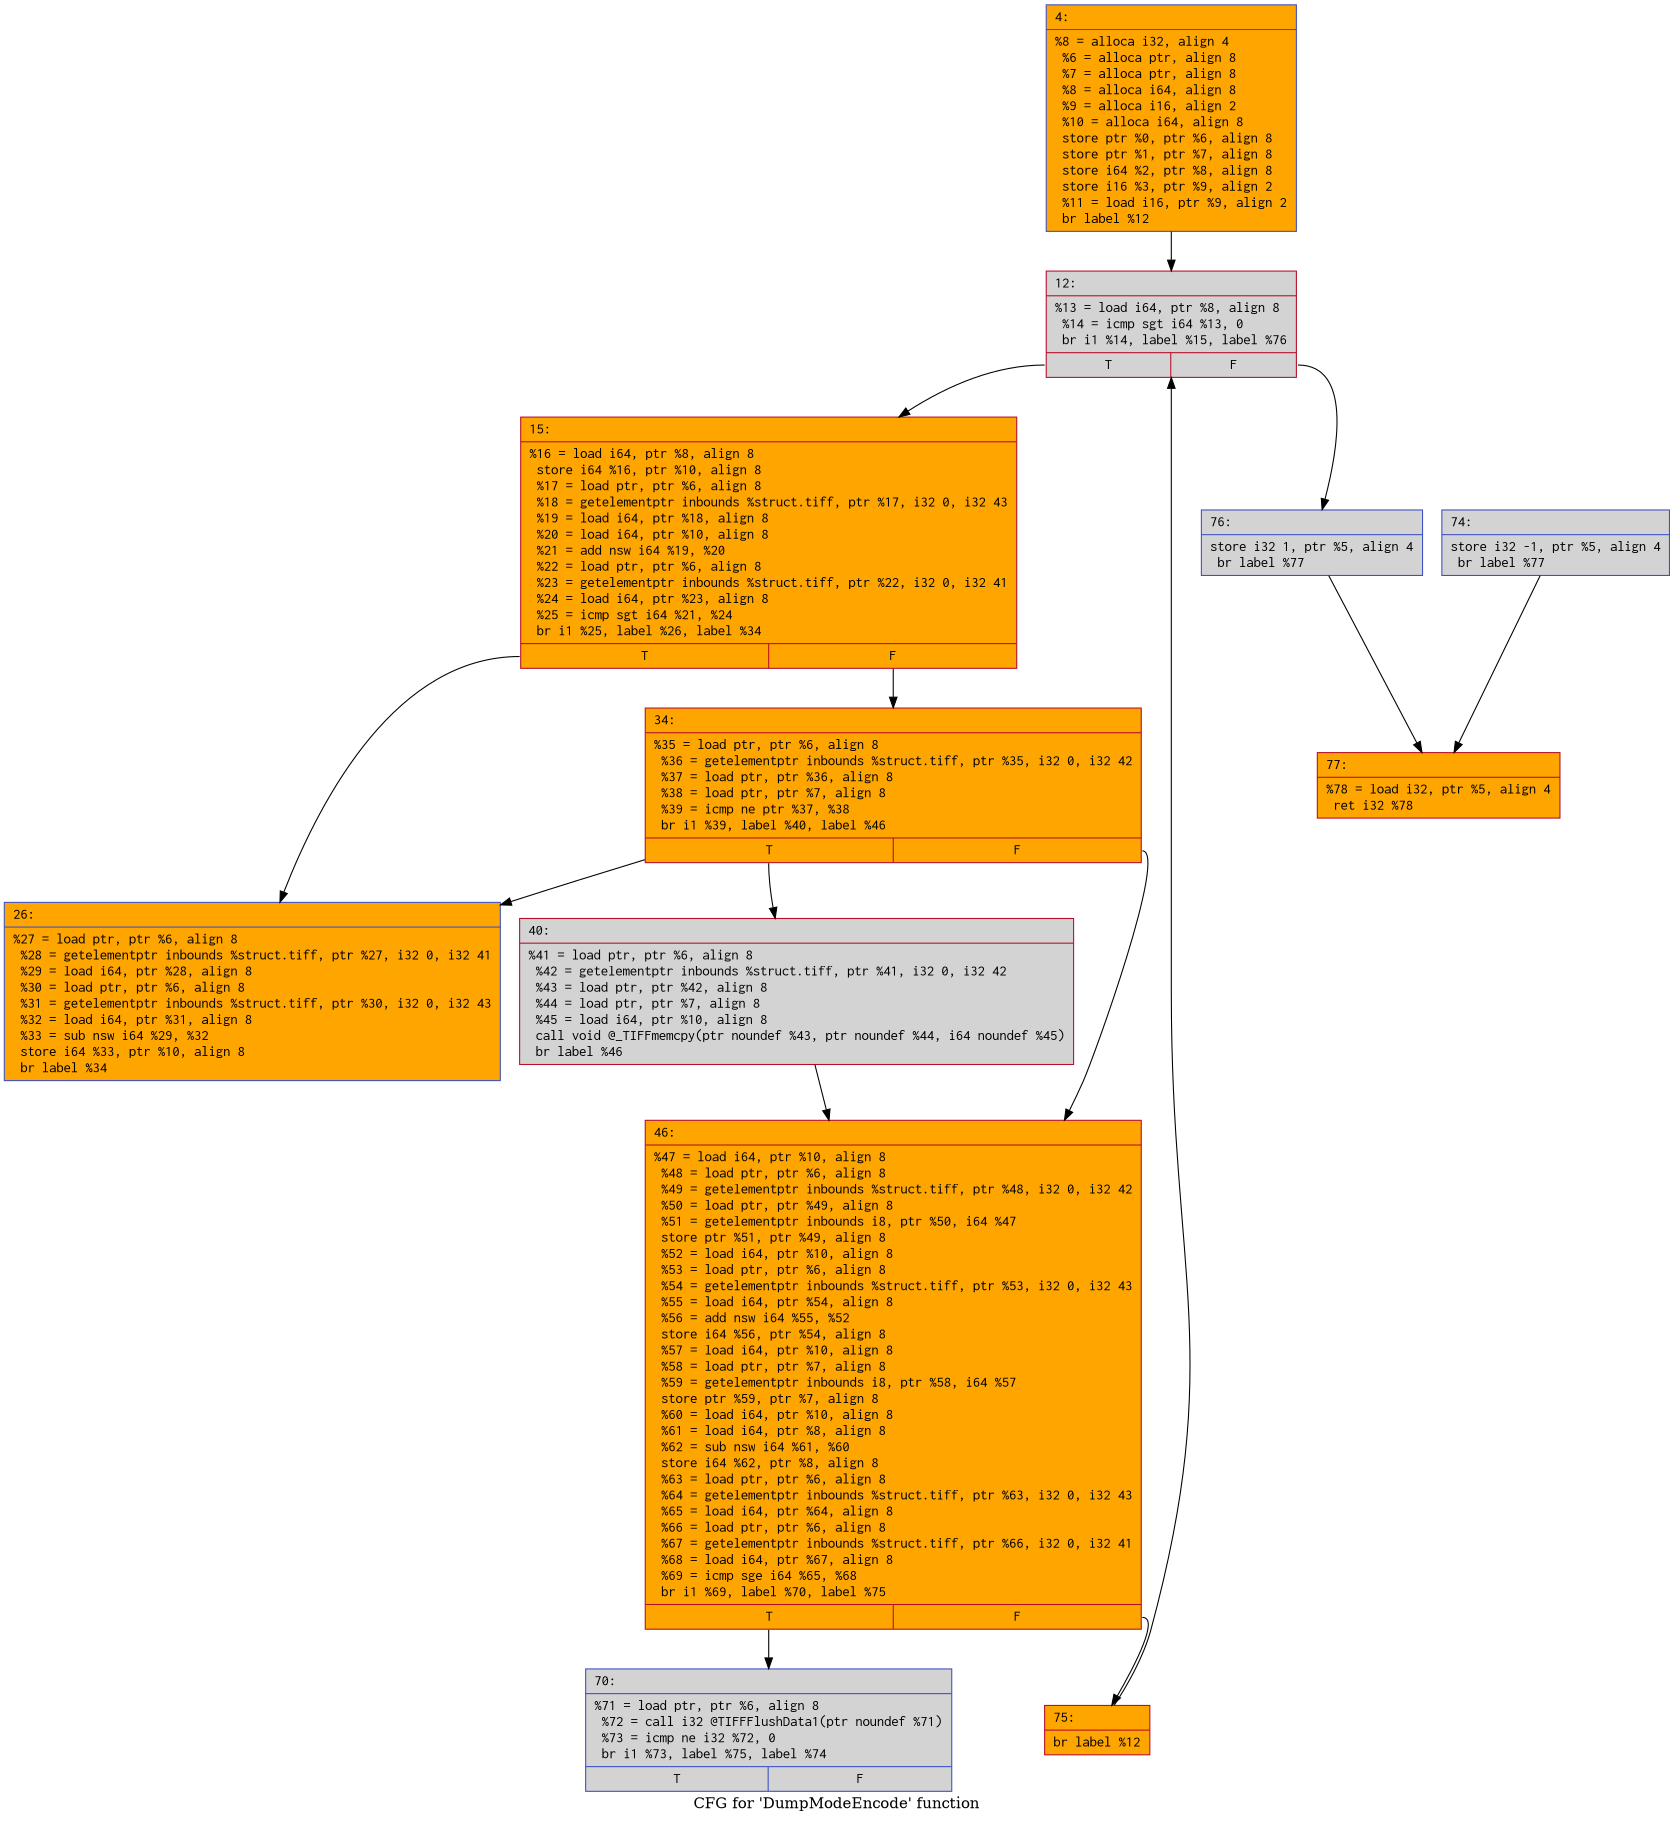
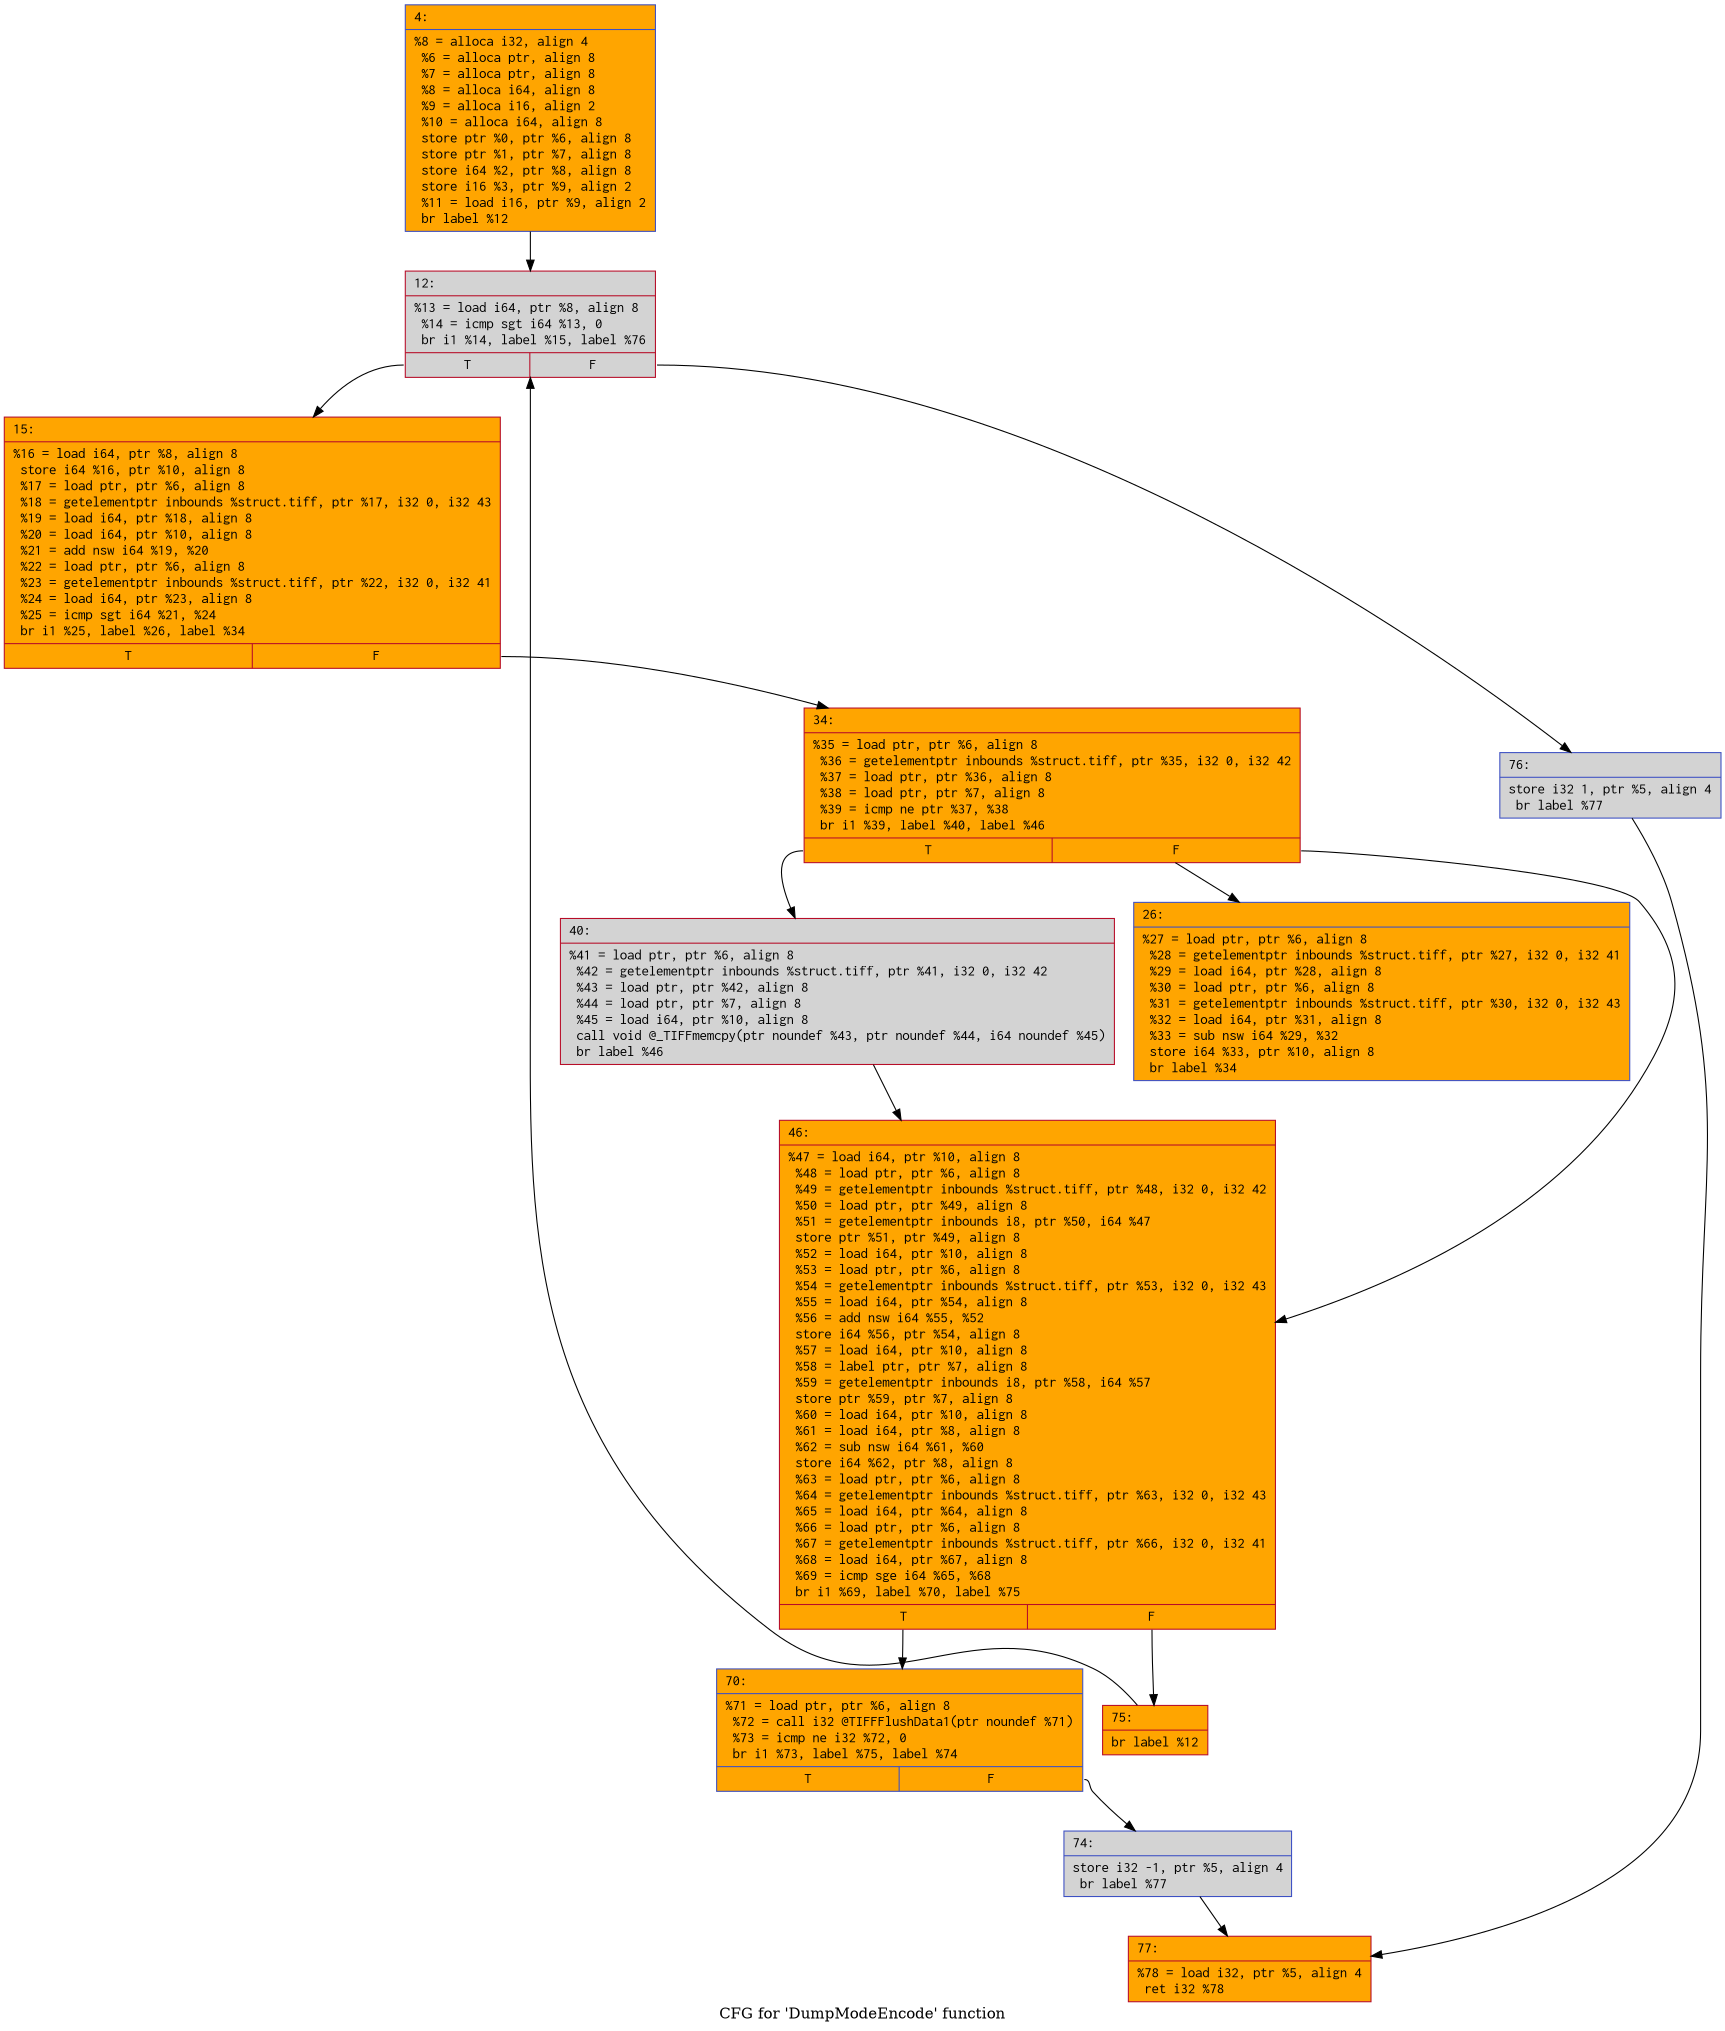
edge "15:" -> "26:": removed
node "46:": text "%58 = load ptr, ptr %7, align 8" -> "%58 = label ptr, ptr %7, align 8"
node "70:": fillcolor lightgrey -> orange
edge "70:" -> "74:": added
